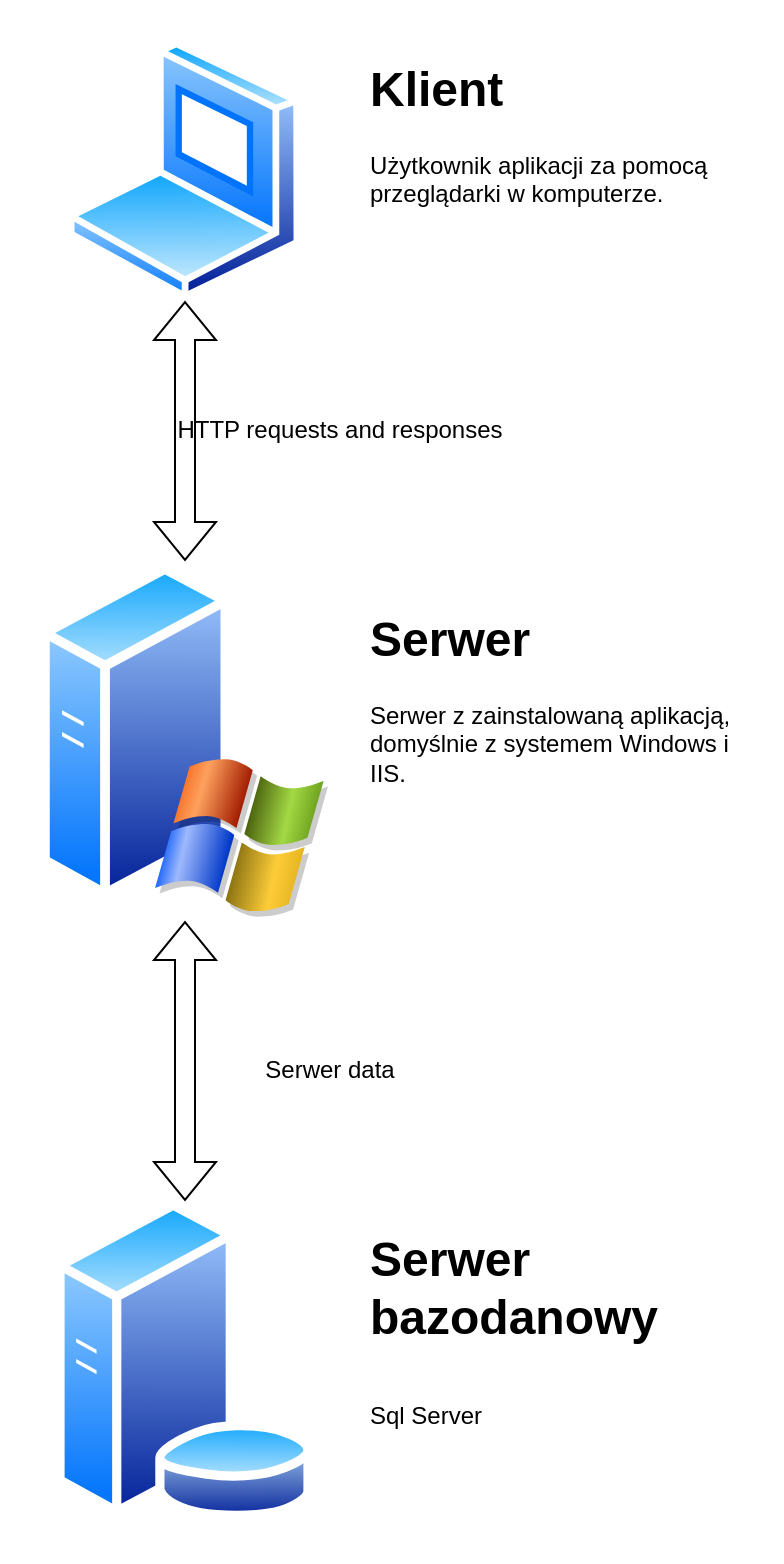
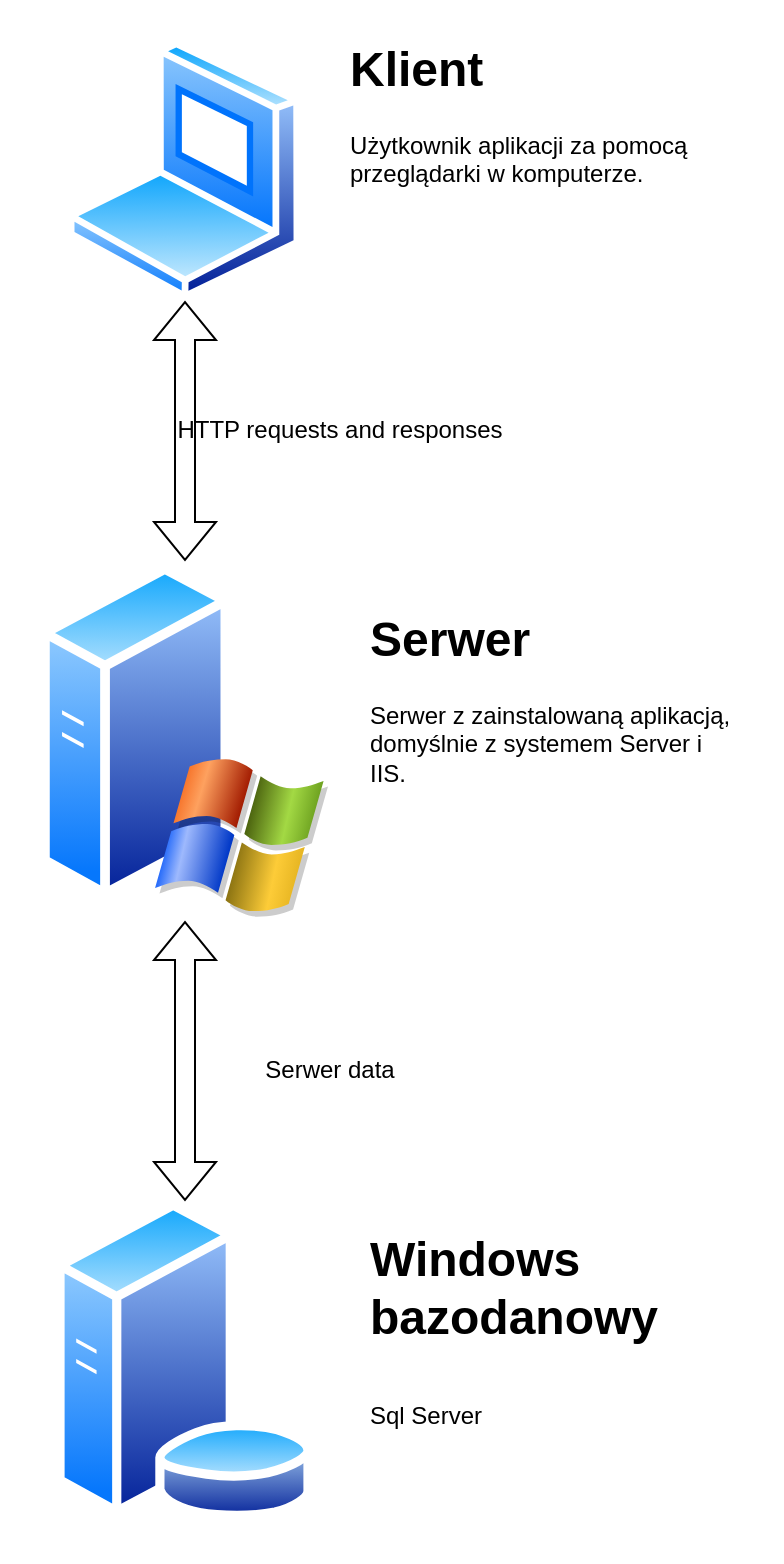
node "KlientUżytkownik aplikacji za pomocą przeglądarki w komputerze.": moved (551, 171) -> (531, 151)
node "SerwerSerwer z zainstalowaną aplikacją, domyślnie z systemem Windows i IIS.": label "SerwerSerwer z zainstalowaną aplikacją, domyślnie z systemem Windows i IIS." -> "SerwerSerwer z zainstalowaną aplikacją, domyślnie z systemem Server i IIS."
node "Serwer bazodanowySql Server": label "Serwer bazodanowySql Server" -> "Windows bazodanowySql Server"
